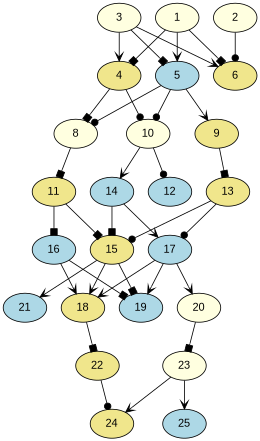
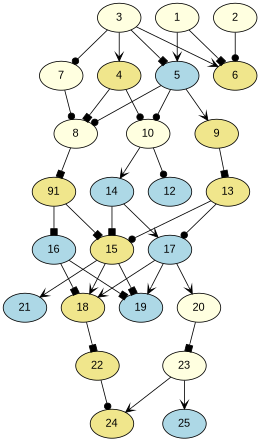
edge "1" -> "4": removed
node "7": added
node "11": label "11" -> "91"
edge "16" -> "18": arrowhead vee -> box
